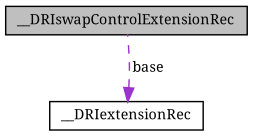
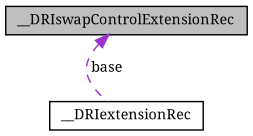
edge "__DRIswapControlExtensionRec" -> "__DRIextensionRec": reversed
